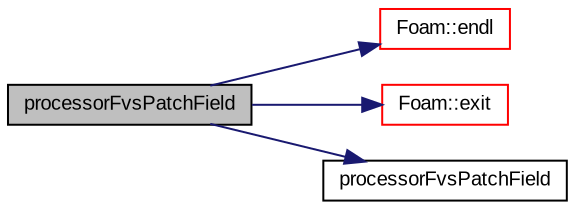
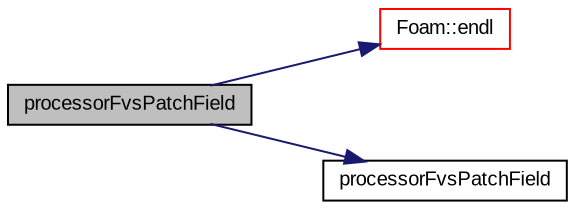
node "Foam::exit": removed
